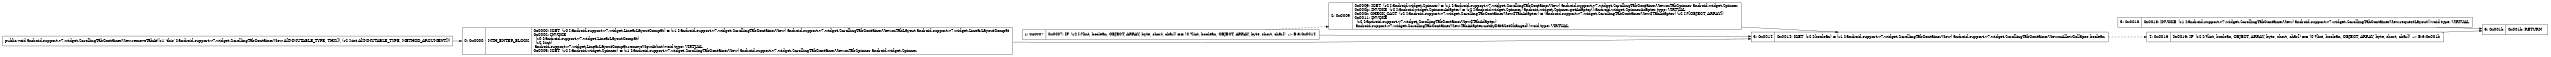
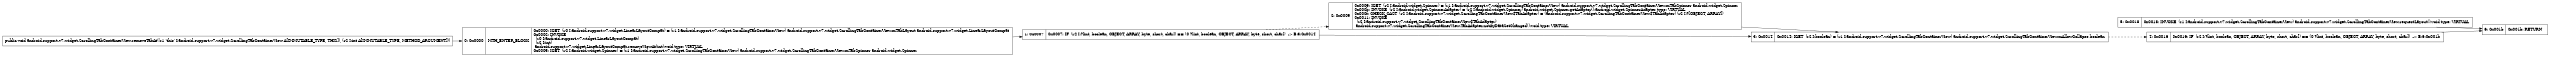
edge "0: 0x0000" -> "3: 0x0014": now "0: 0x0000" -> "1: 0x0007"
